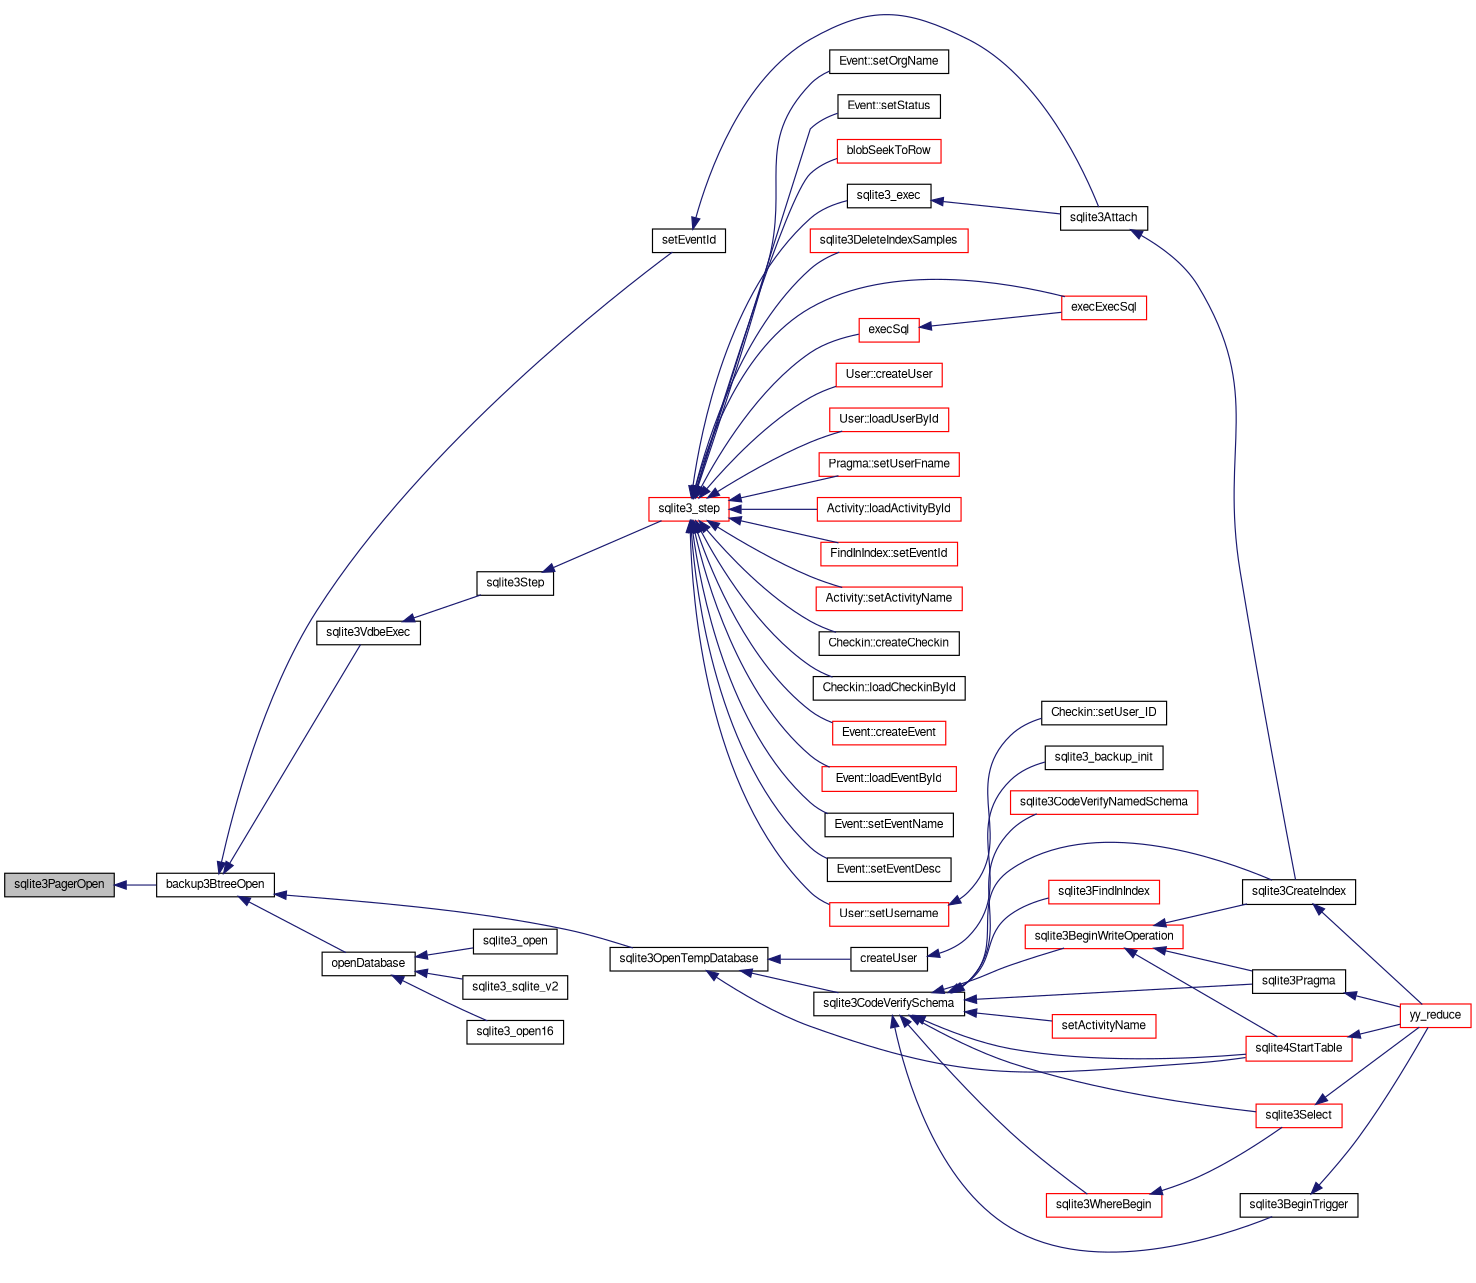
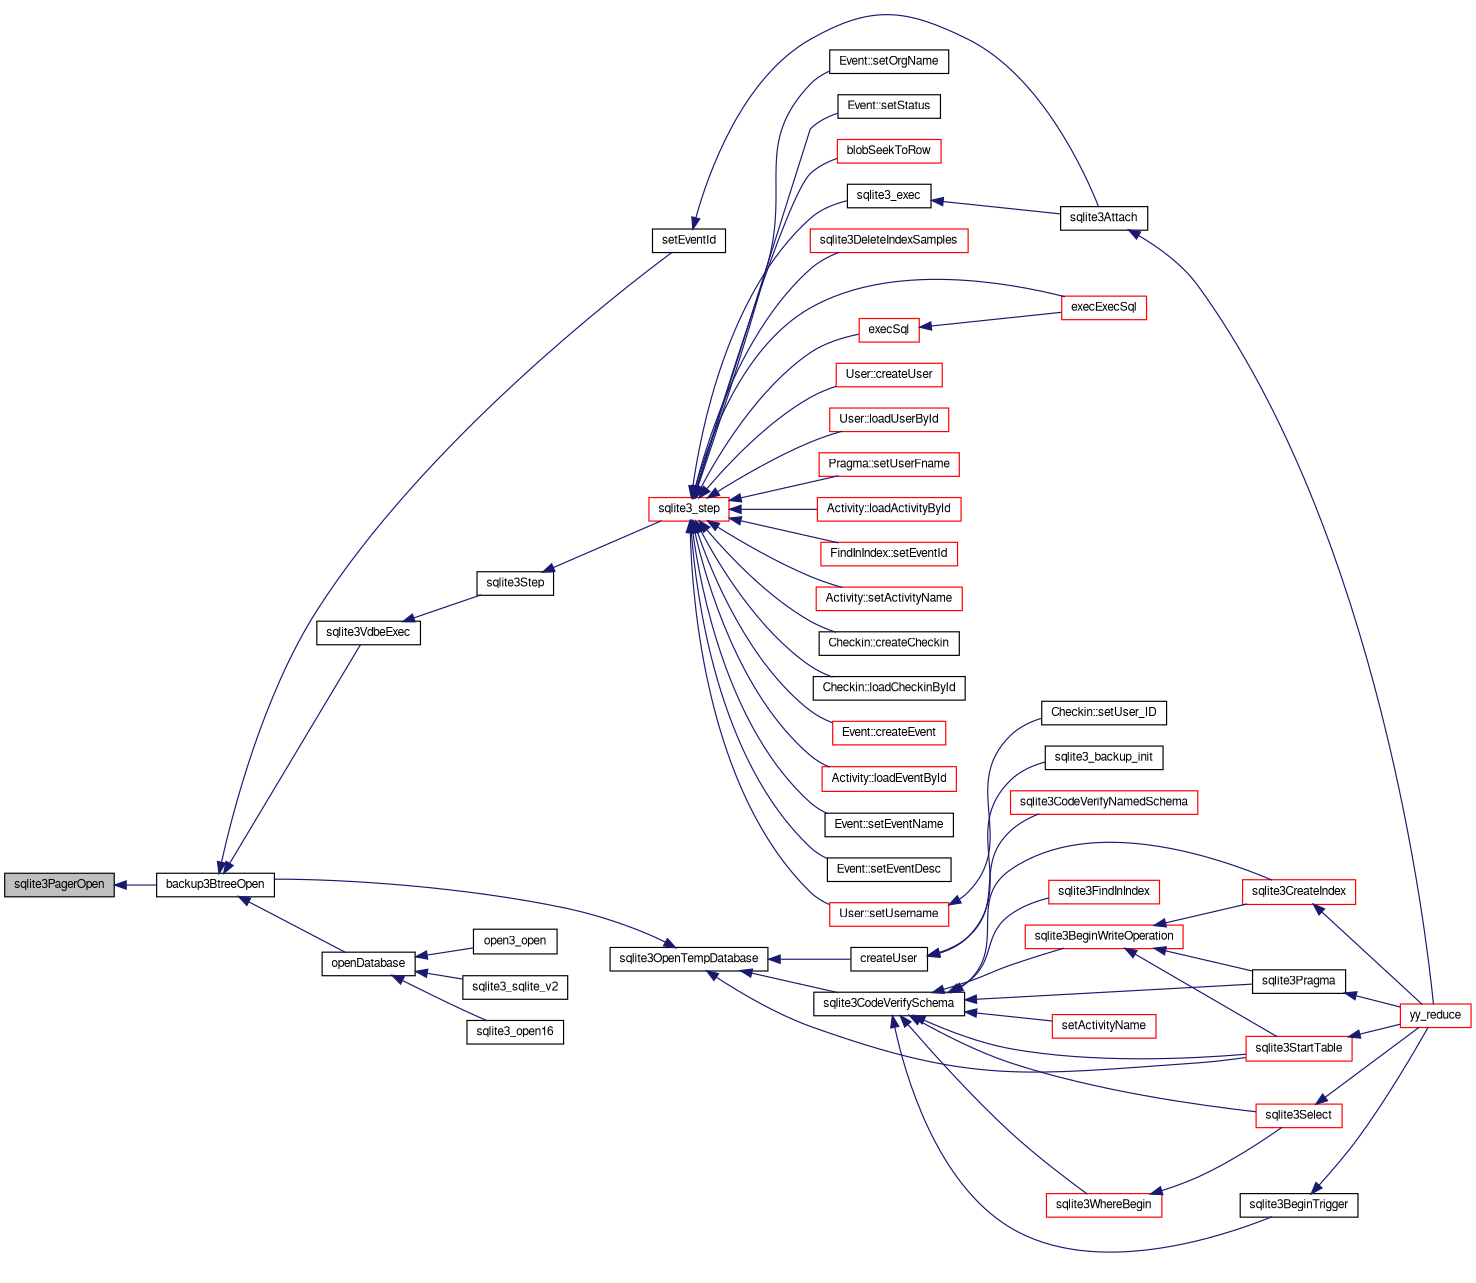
edge "sqlite3CreateIndex" -> "sqlite3Attach": now "yy_reduce" -> "sqlite3Attach"
node "Event::loadEventById": label "Event::loadEventById" -> "Activity::loadEventById"
edge "sqlite3CodeVerifyNamedSchema" -> "sqlite3CodeVerifySchema": now "sqlite3CodeVerifyNamedSchema" -> "createUser"
node "sqlite3CreateIndex": color black -> red
edge "sqlite3OpenTempDatabase" -> "backup3BtreeOpen": reversed
node "sqlite3_open": label "sqlite3_open" -> "open3_open"
node "sqlite4StartTable": label "sqlite4StartTable" -> "sqlite3StartTable"
